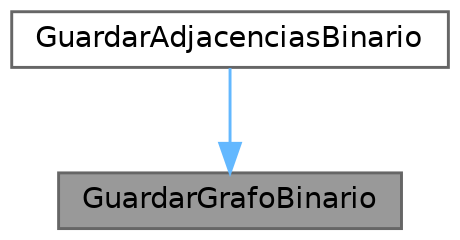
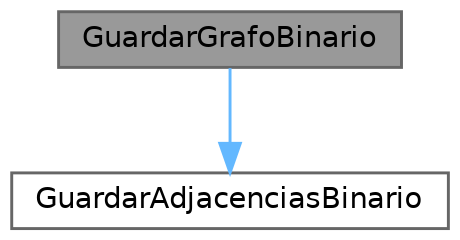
edge "GuardarAdjacenciasBinario" -> "GuardarGrafoBinario": reversed
